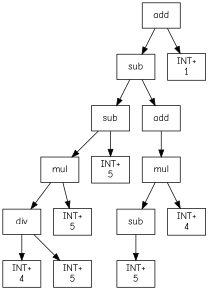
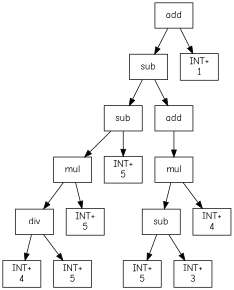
node "INT+ 3": added
